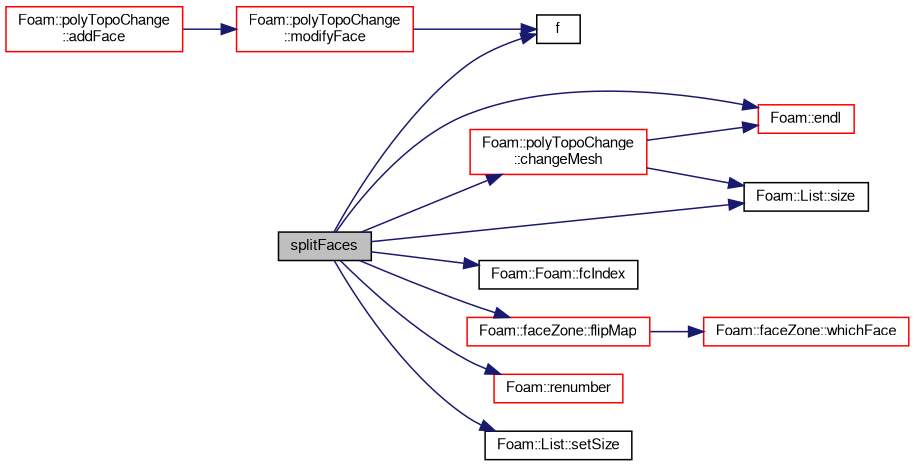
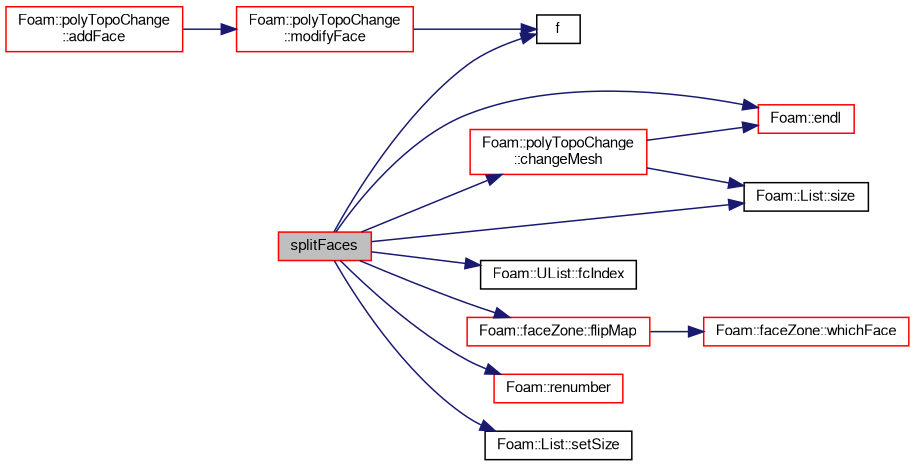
node "splitFaces": color black -> red
node "Foam::Foam::fcIndex": label "Foam::Foam::fcIndex" -> "Foam::UList::fcIndex"
